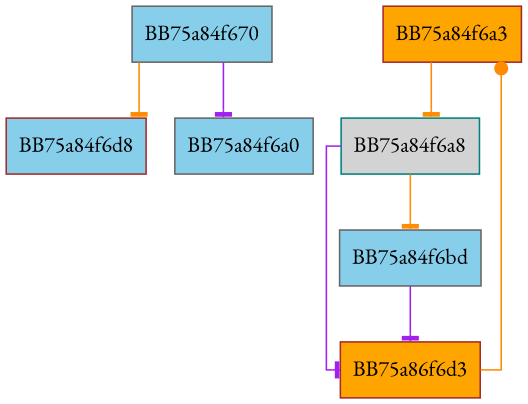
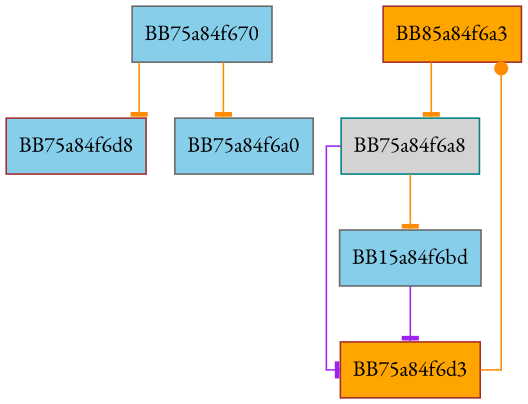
node "BB75a84f6a3": label "BB75a84f6a3" -> "BB85a84f6a3"
edge "BB75a84f670" -> "BB75a84f6a0": color purple -> darkorange
node "BB75a84f6bd": label "BB75a84f6bd" -> "BB15a84f6bd"
node "BB75a86f6d3": label "BB75a86f6d3" -> "BB75a84f6d3"
